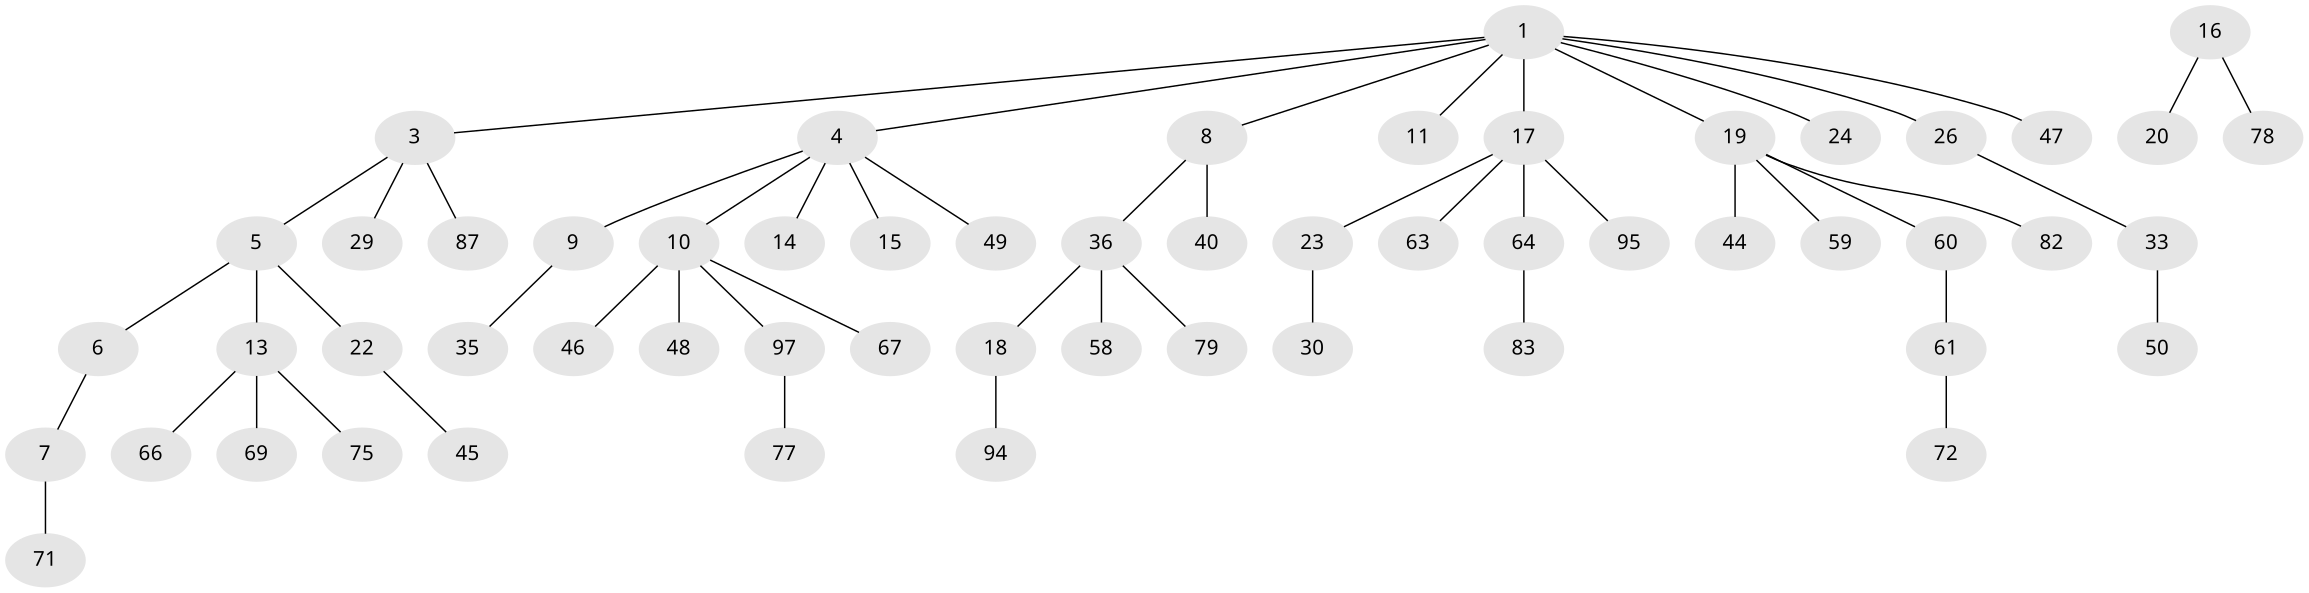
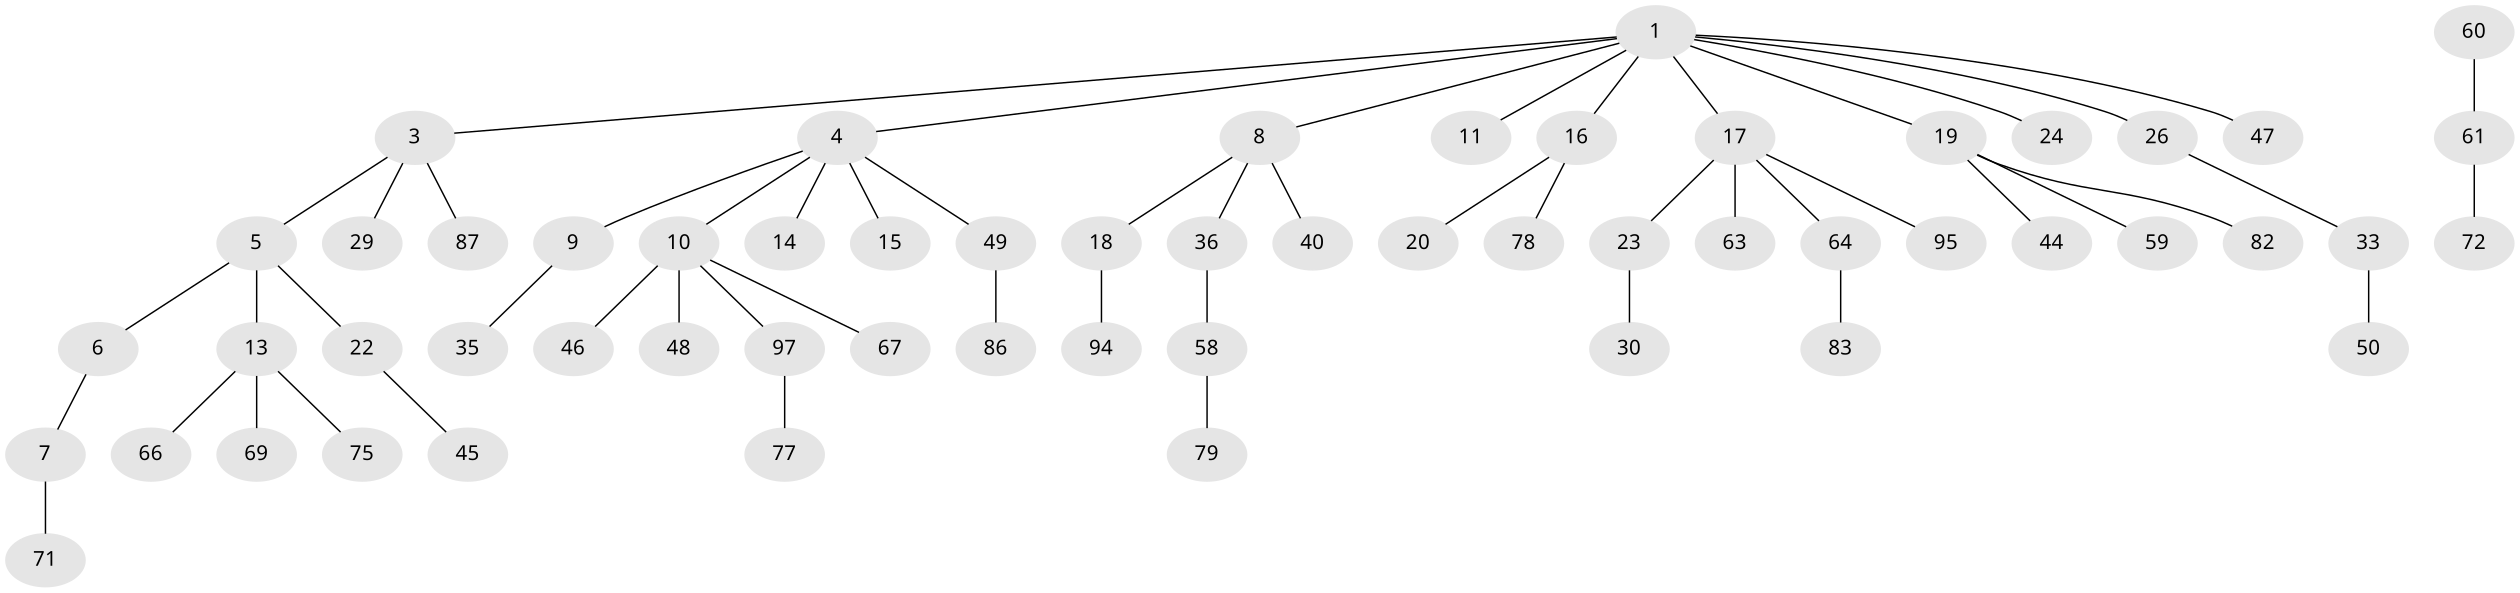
edge "1" -- "16": added
edge "19" -- "60": removed
edge "36" -- "18": now "8" -- "18"
edge "36" -- "79": now "58" -- "79"
node "86": added
